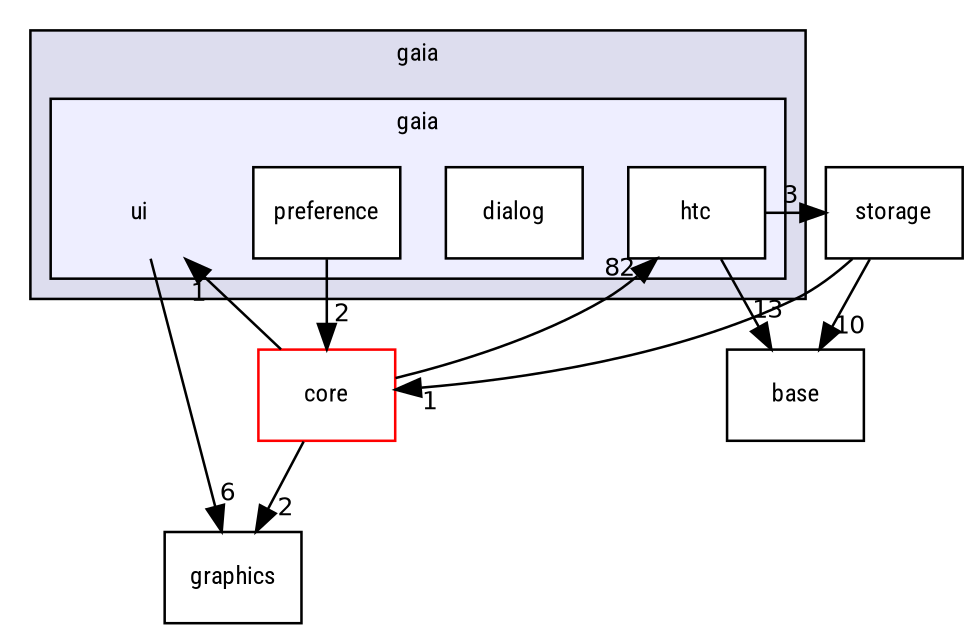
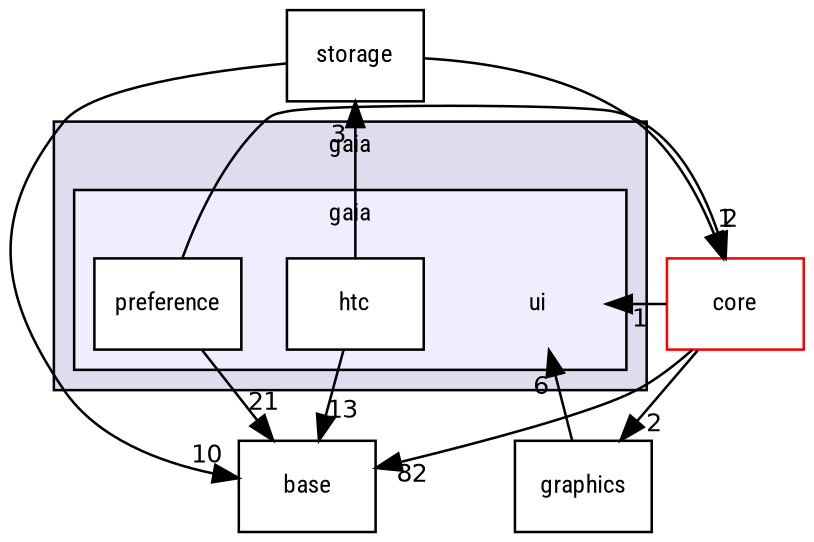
node "dialog": removed
edge "core" -> "htc": now "core" -> "base"
edge "ui" -> "graphics": reversed
edge "preference" -> "base": added
